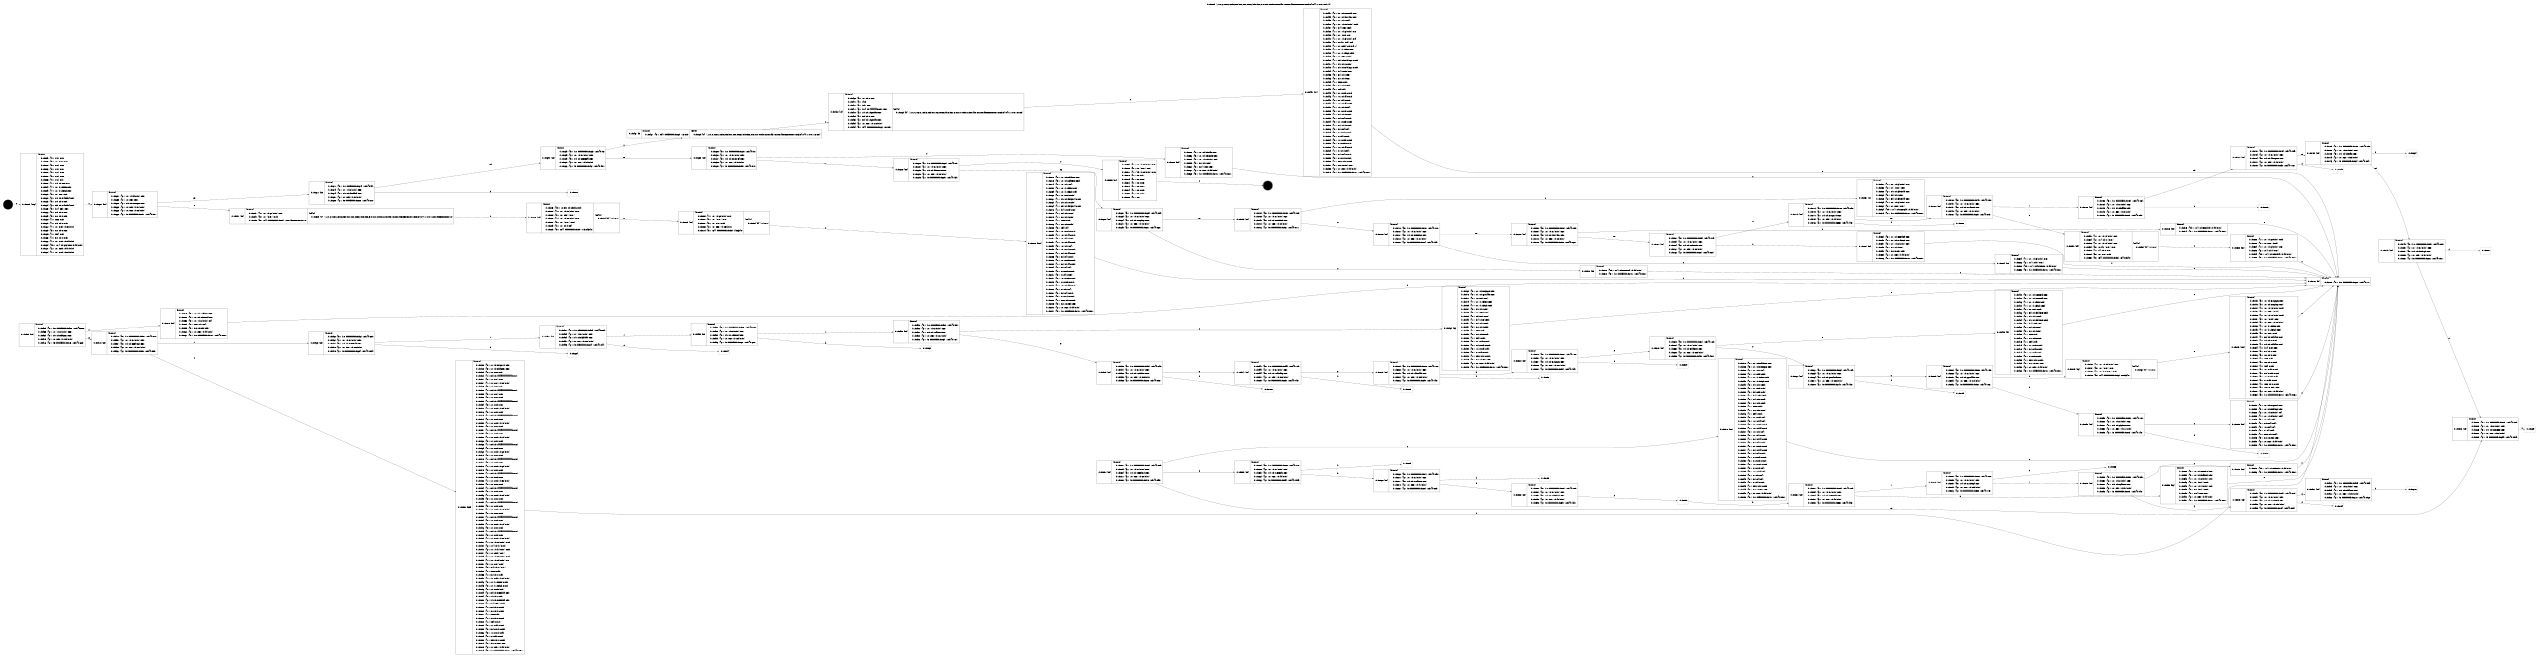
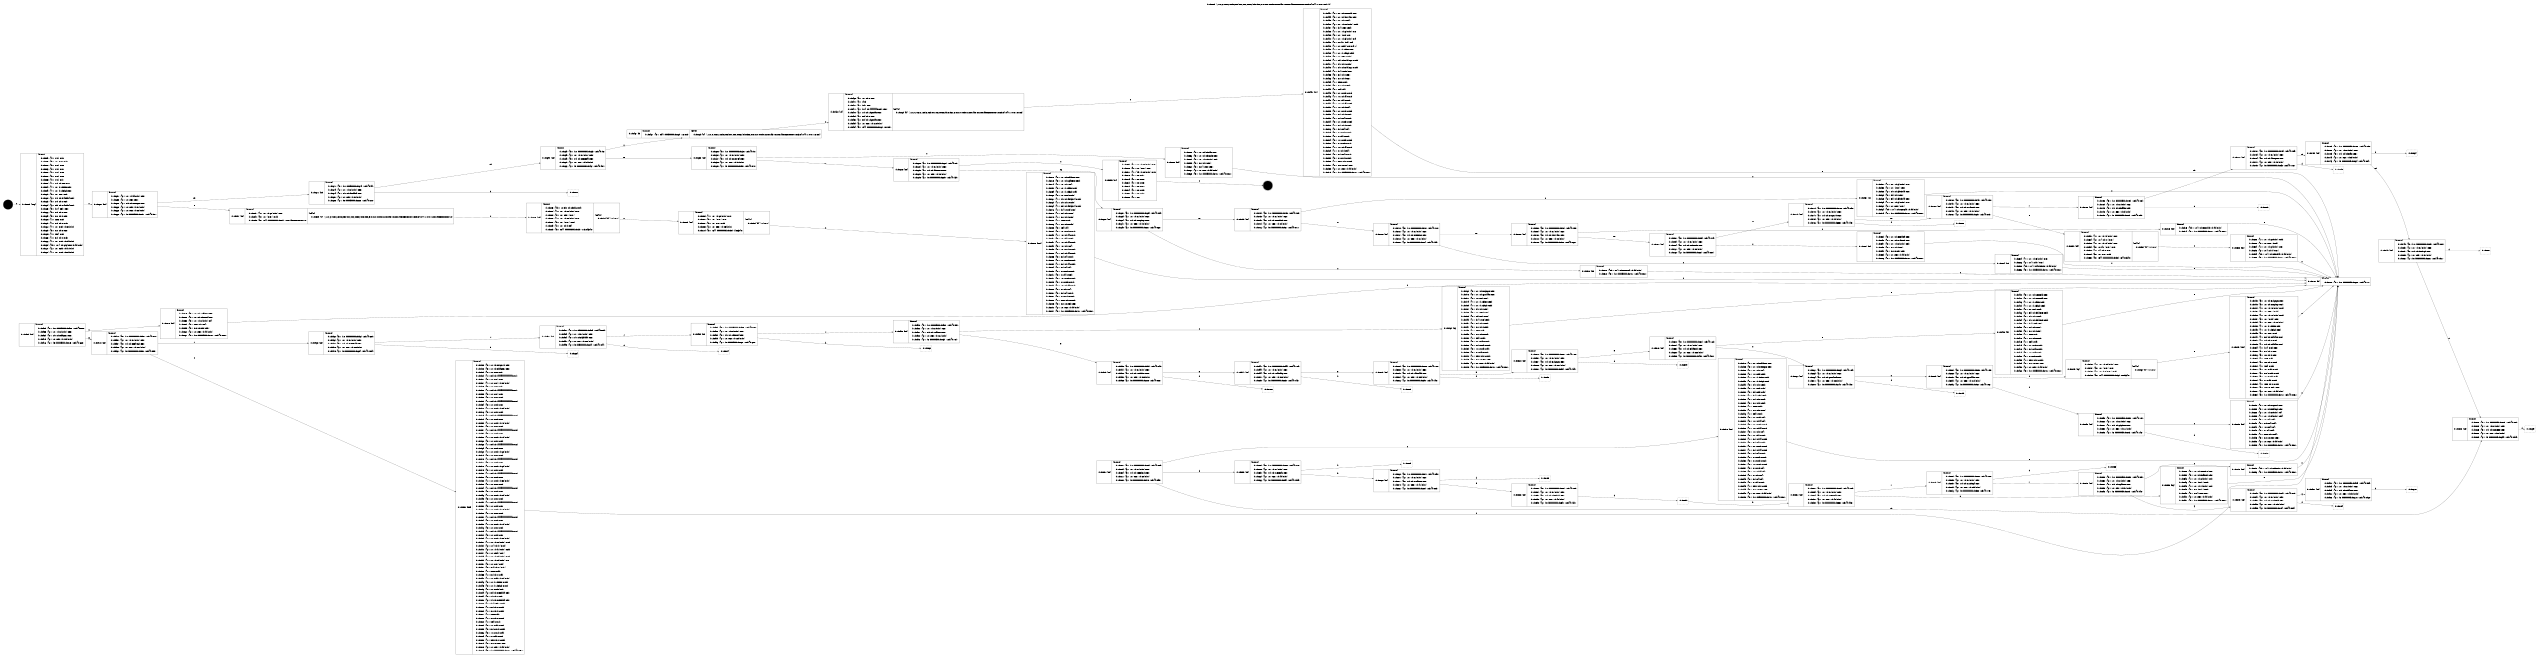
edge "0x402054 [42]" -> "0x402714 [5]": added, label "1"
